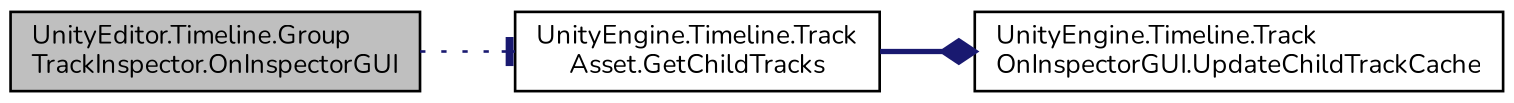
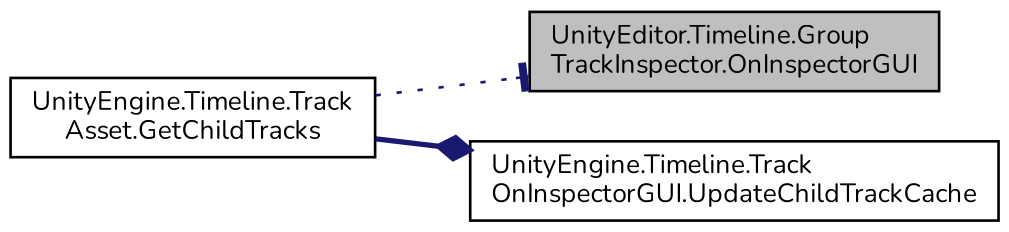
edge "UnityEditor.Timeline.Group TrackInspector.OnInspectorGUI" -> "UnityEngine.Timeline.Track Asset.GetChildTracks": reversed
